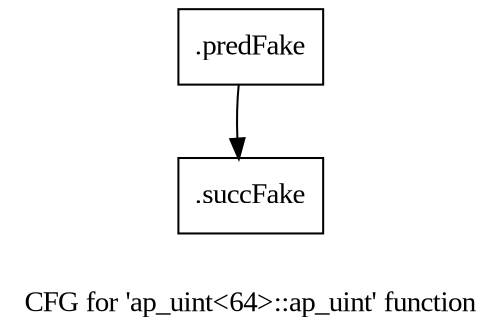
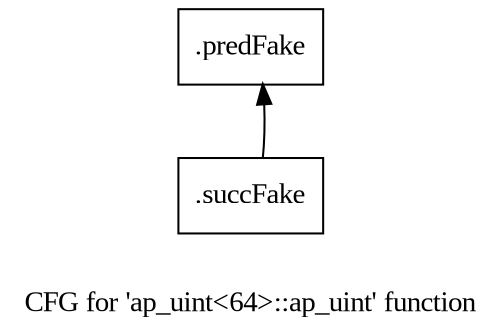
edge ".predFake" -> ".succFake": reversed
